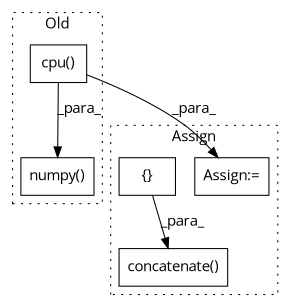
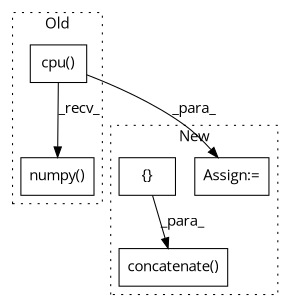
edge "cpu()" -> "numpy()": label "_para_" -> "_recv_"
cluster "Assign": label "Assign" -> "New"
